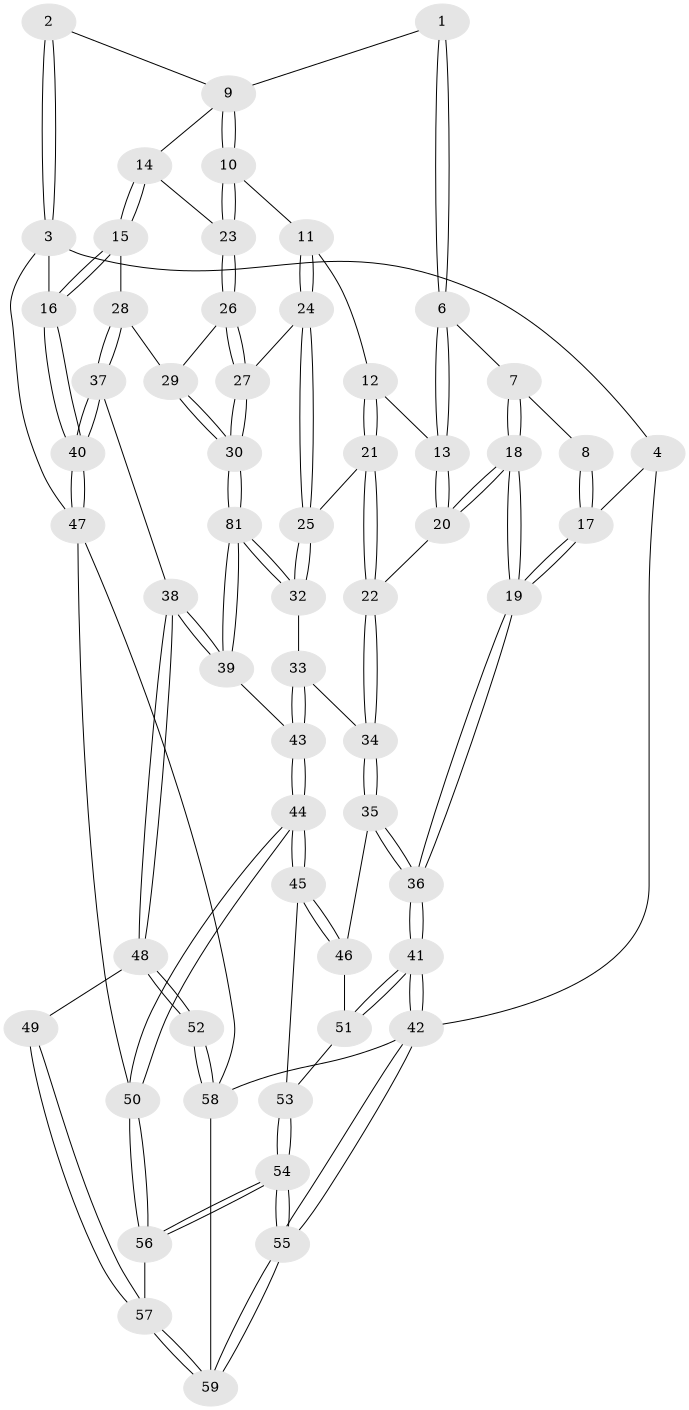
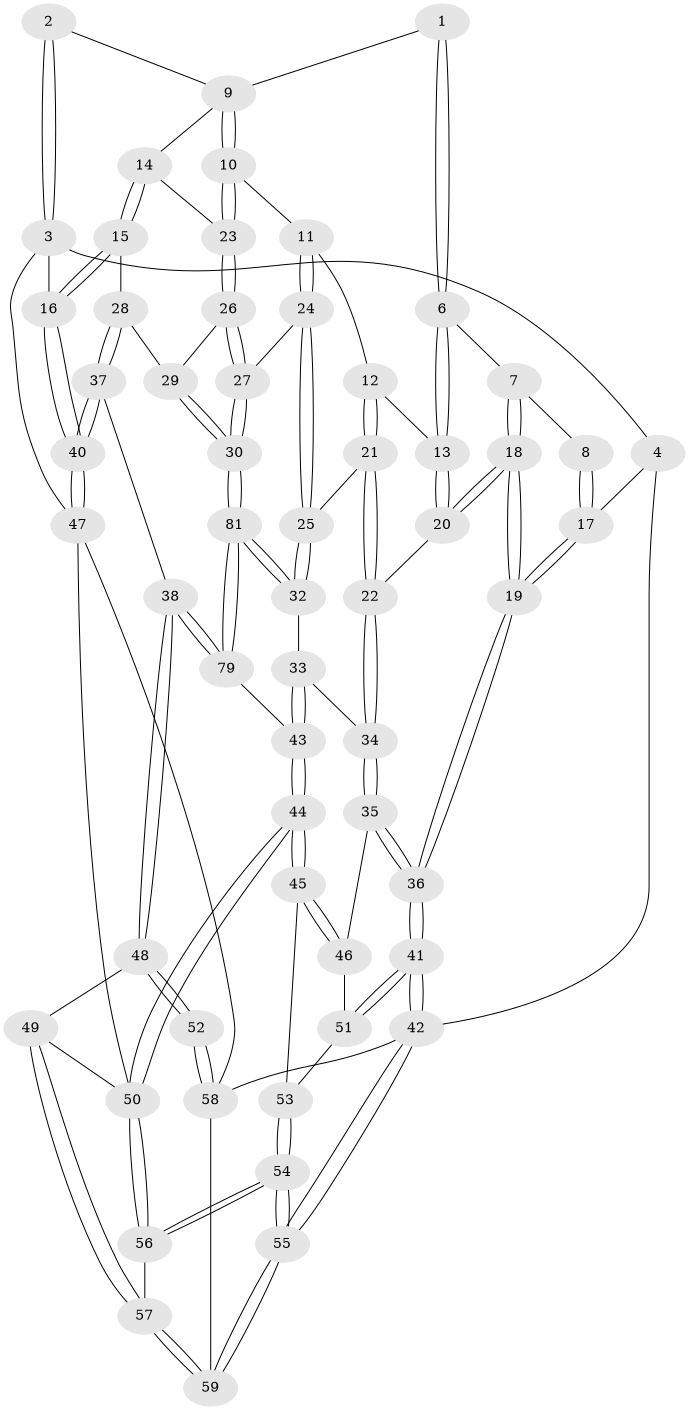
node "39": label "39" -> "79"
edge "49" -- "50": added
